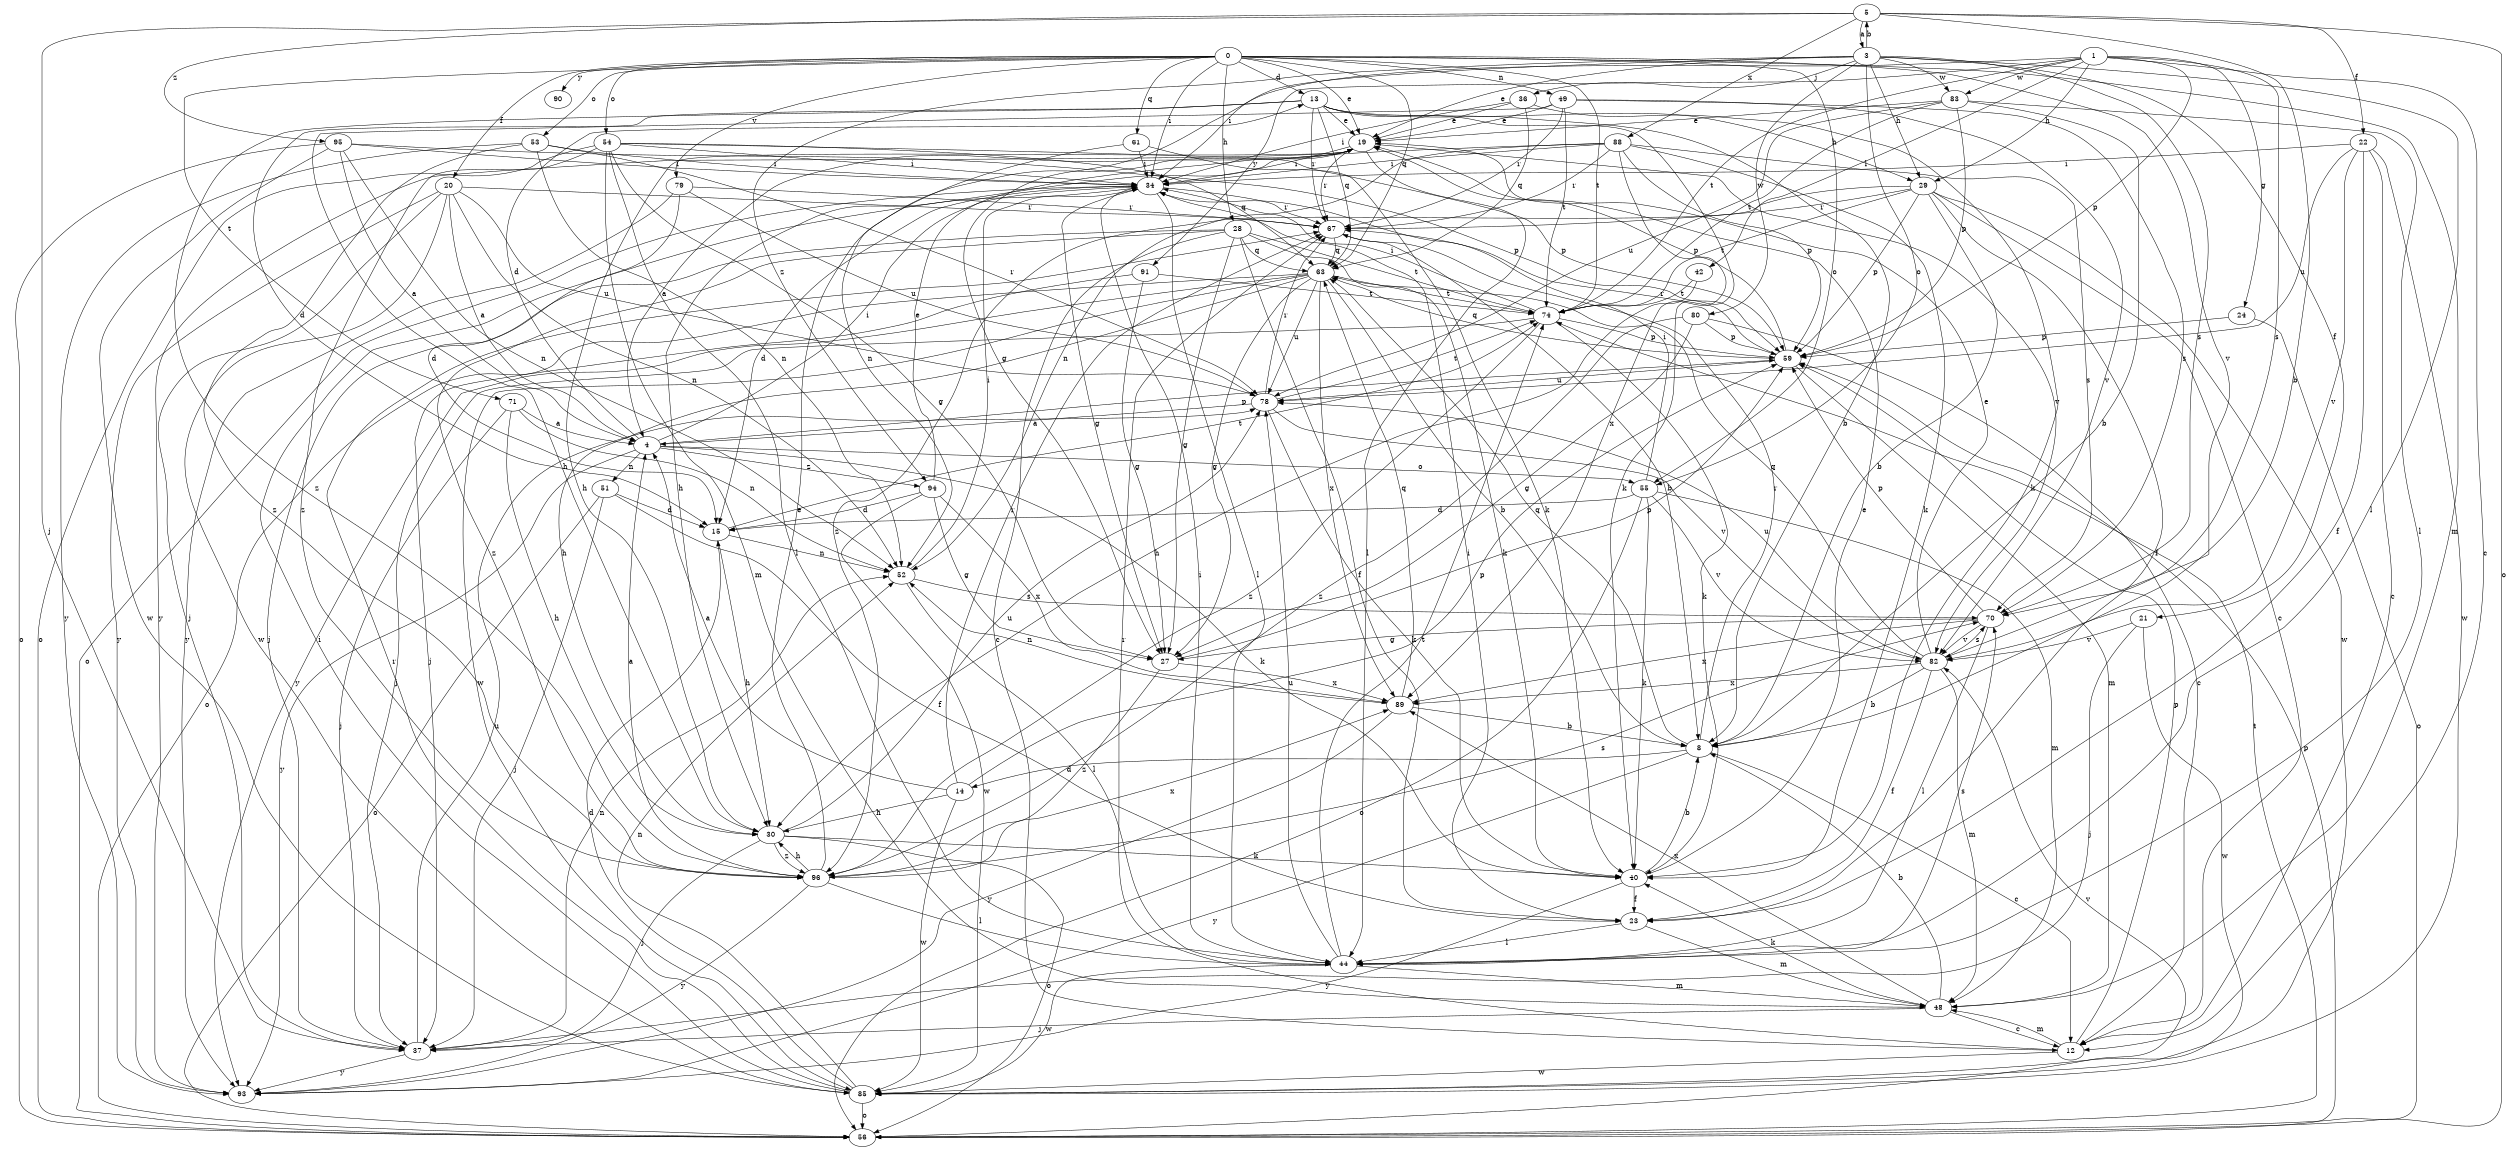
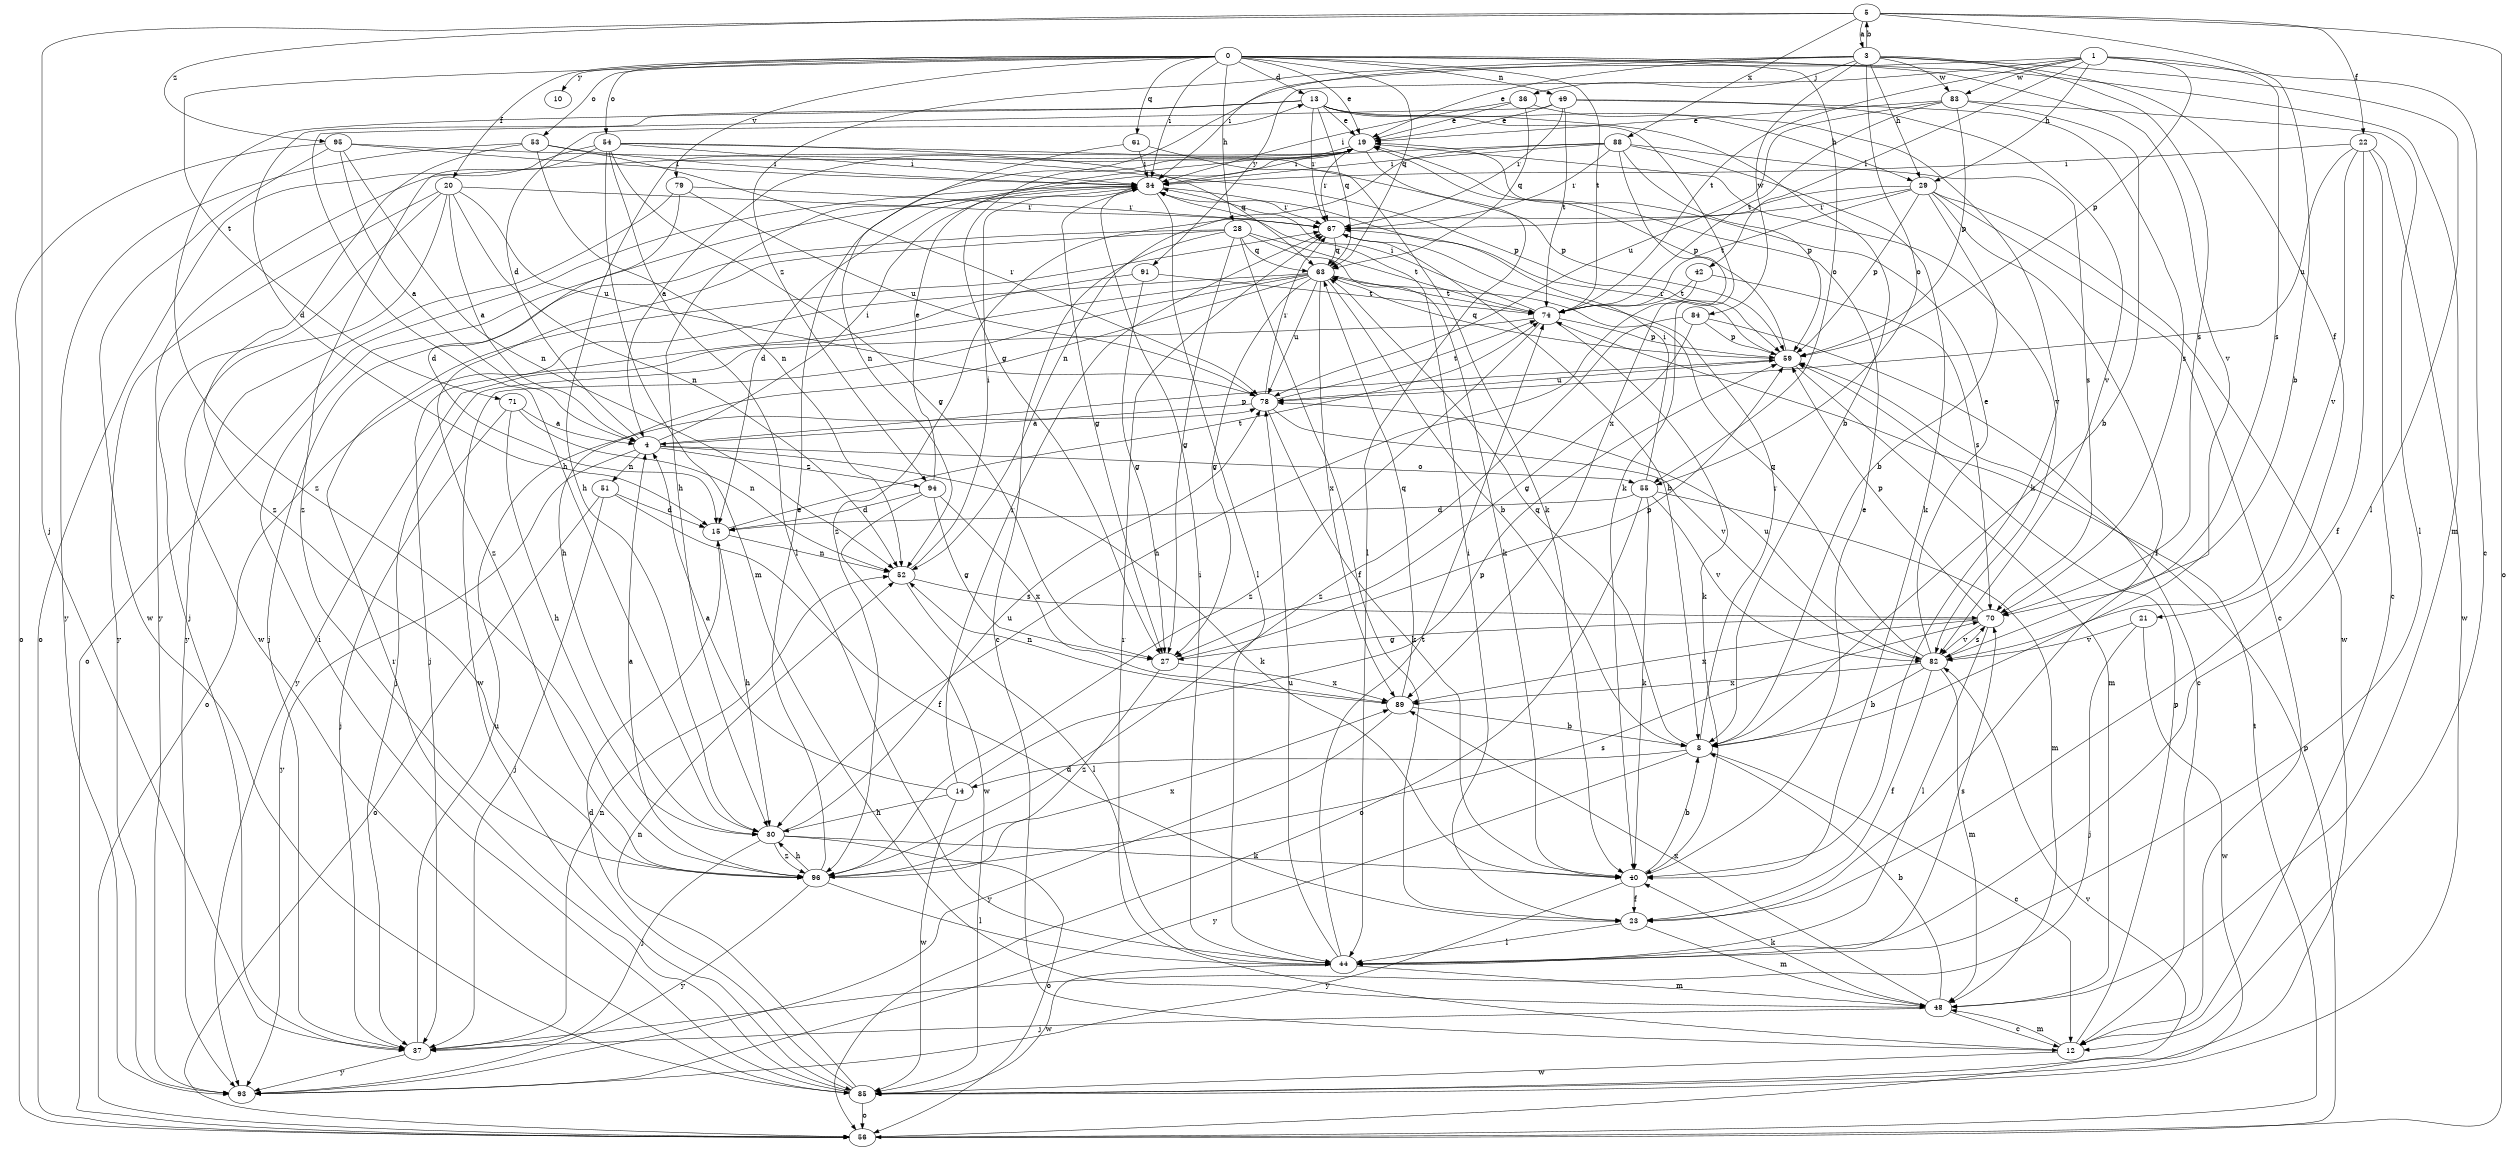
node "90": label "90" -> "10"
node "80": label "80" -> "84"
node "24": removed
edge "42" -> "70": added, label "s"
